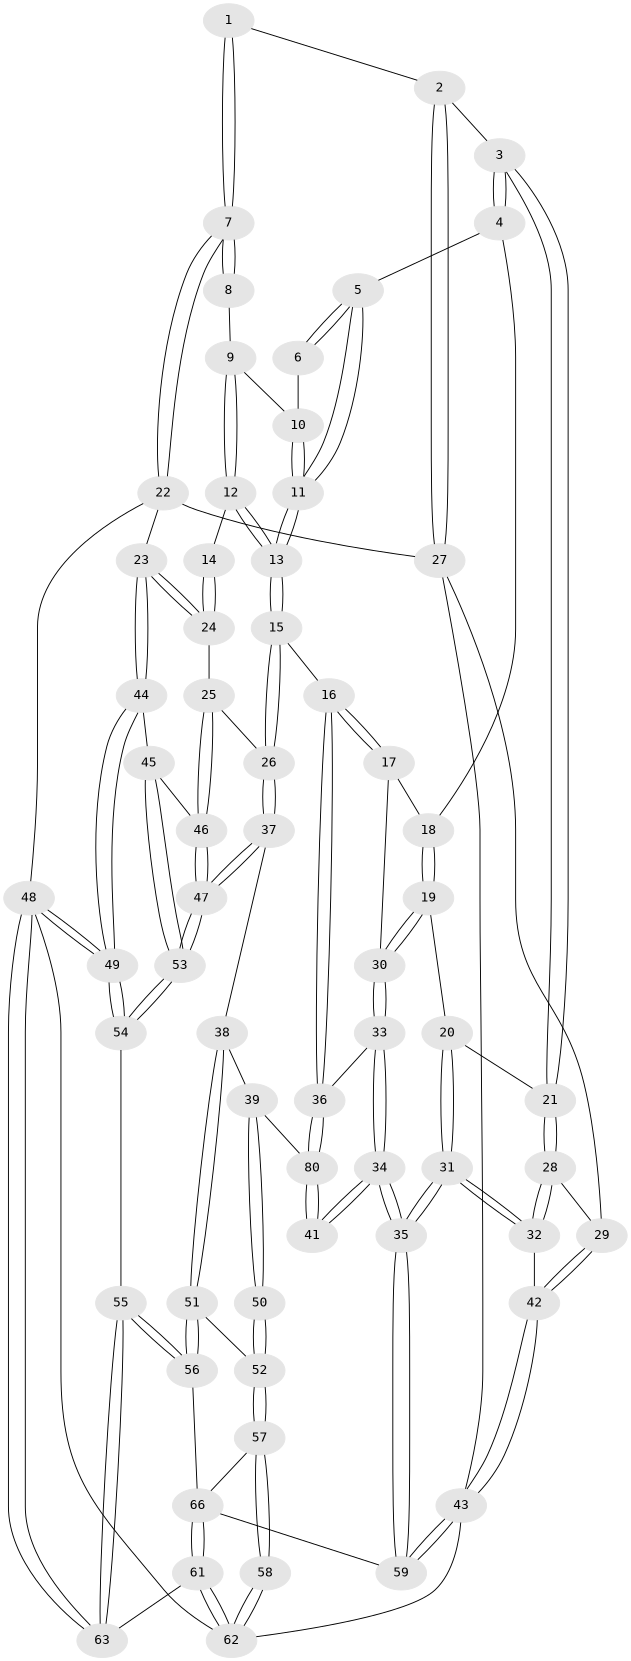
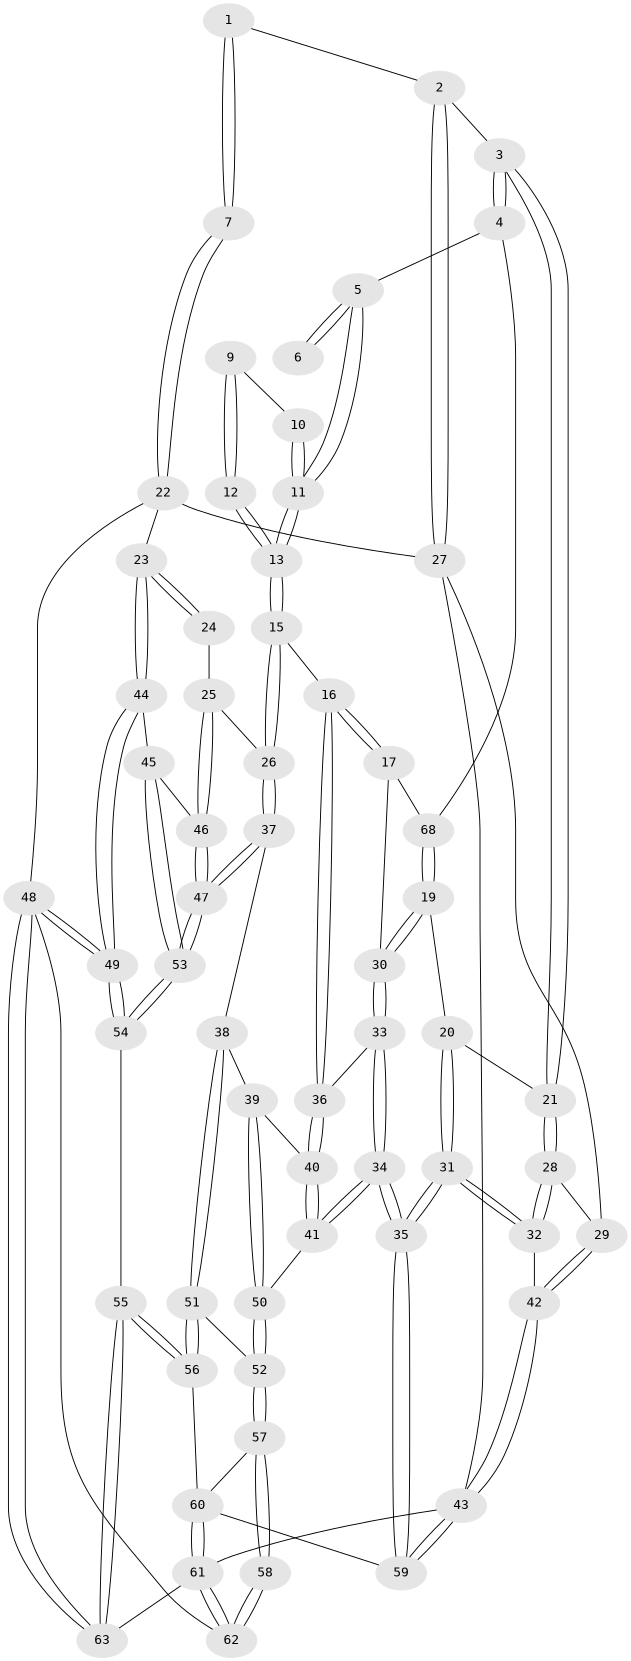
node "8": removed
edge "6" -- "10": removed
node "14": removed
node "18": label "18" -> "68"
node "80": label "80" -> "40"
edge "41" -- "50": added
node "66": label "66" -> "60"
edge "43" -- "62": now "43" -- "61"
